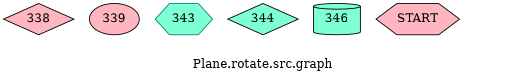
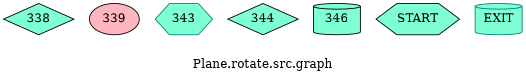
node "338": fillcolor lightpink -> aquamarine
node "START": fillcolor lightpink -> aquamarine
node "EXIT": added
